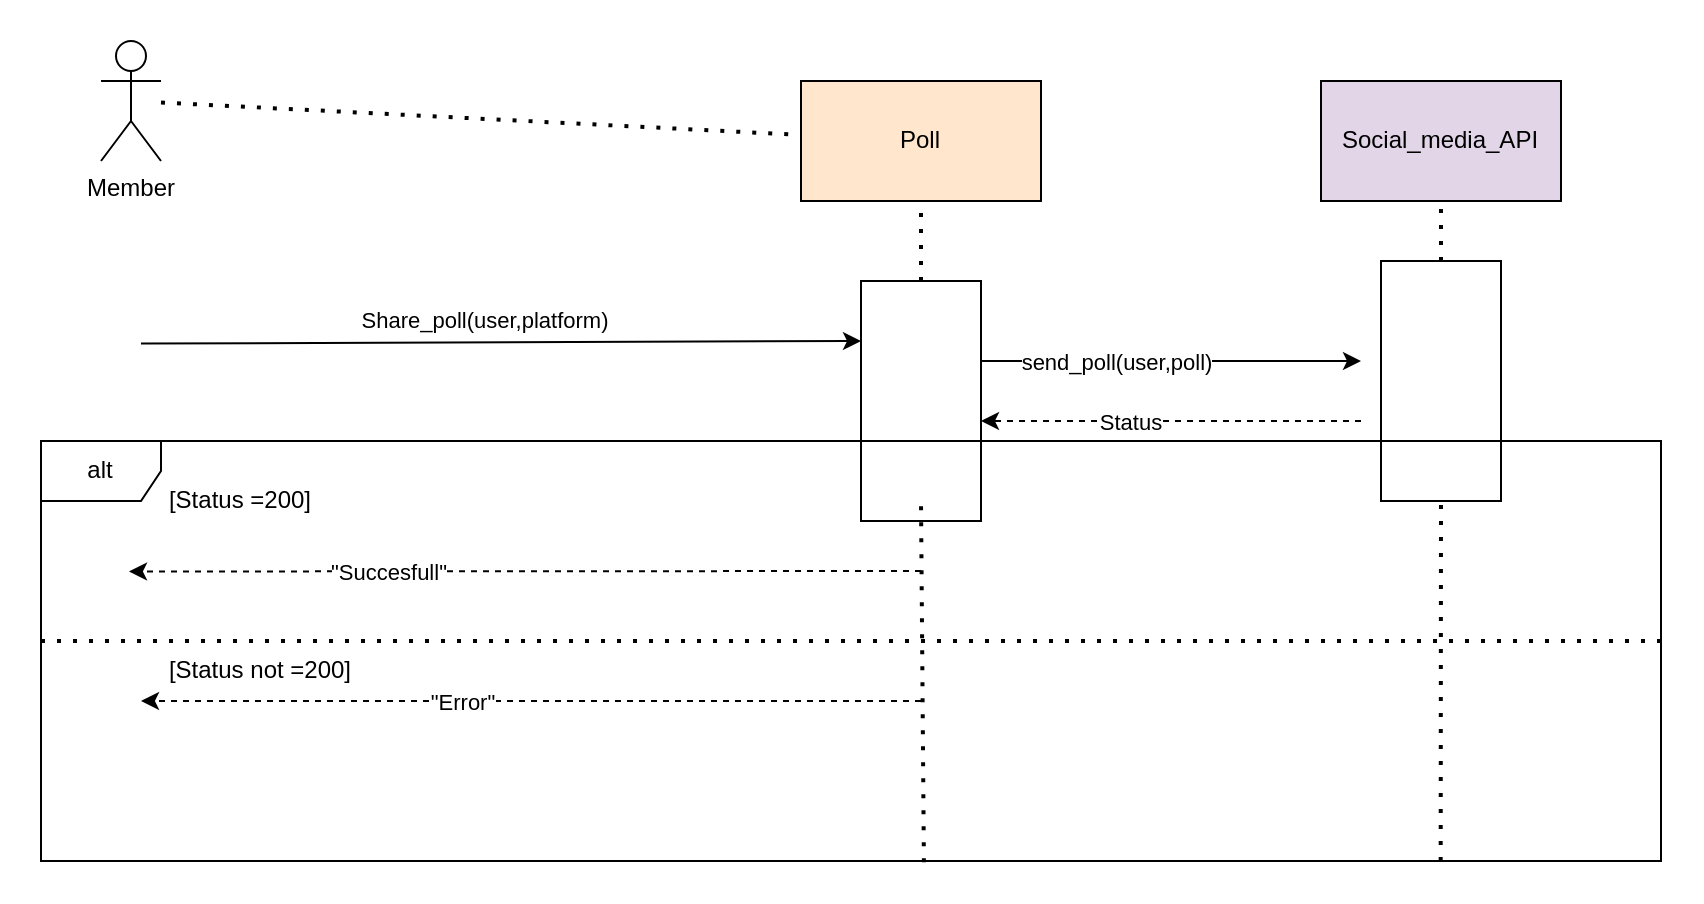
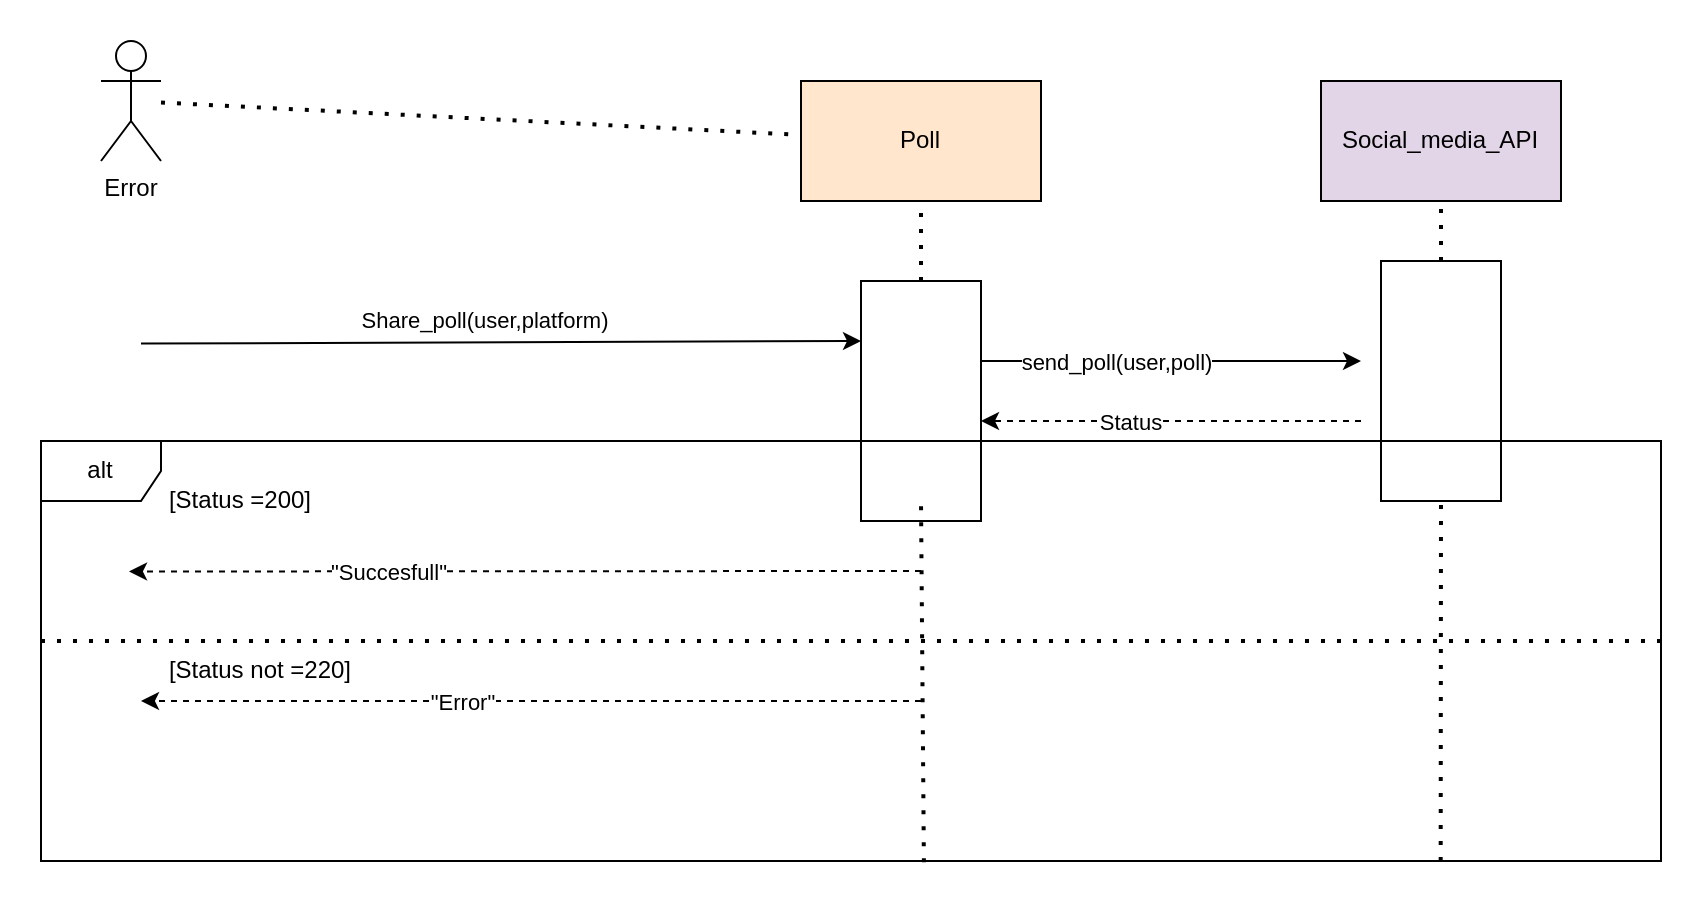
node "Member": label "Member" -> "Error"
node "[Status not =200]": label "[Status not =200]" -> "[Status not =220]"
